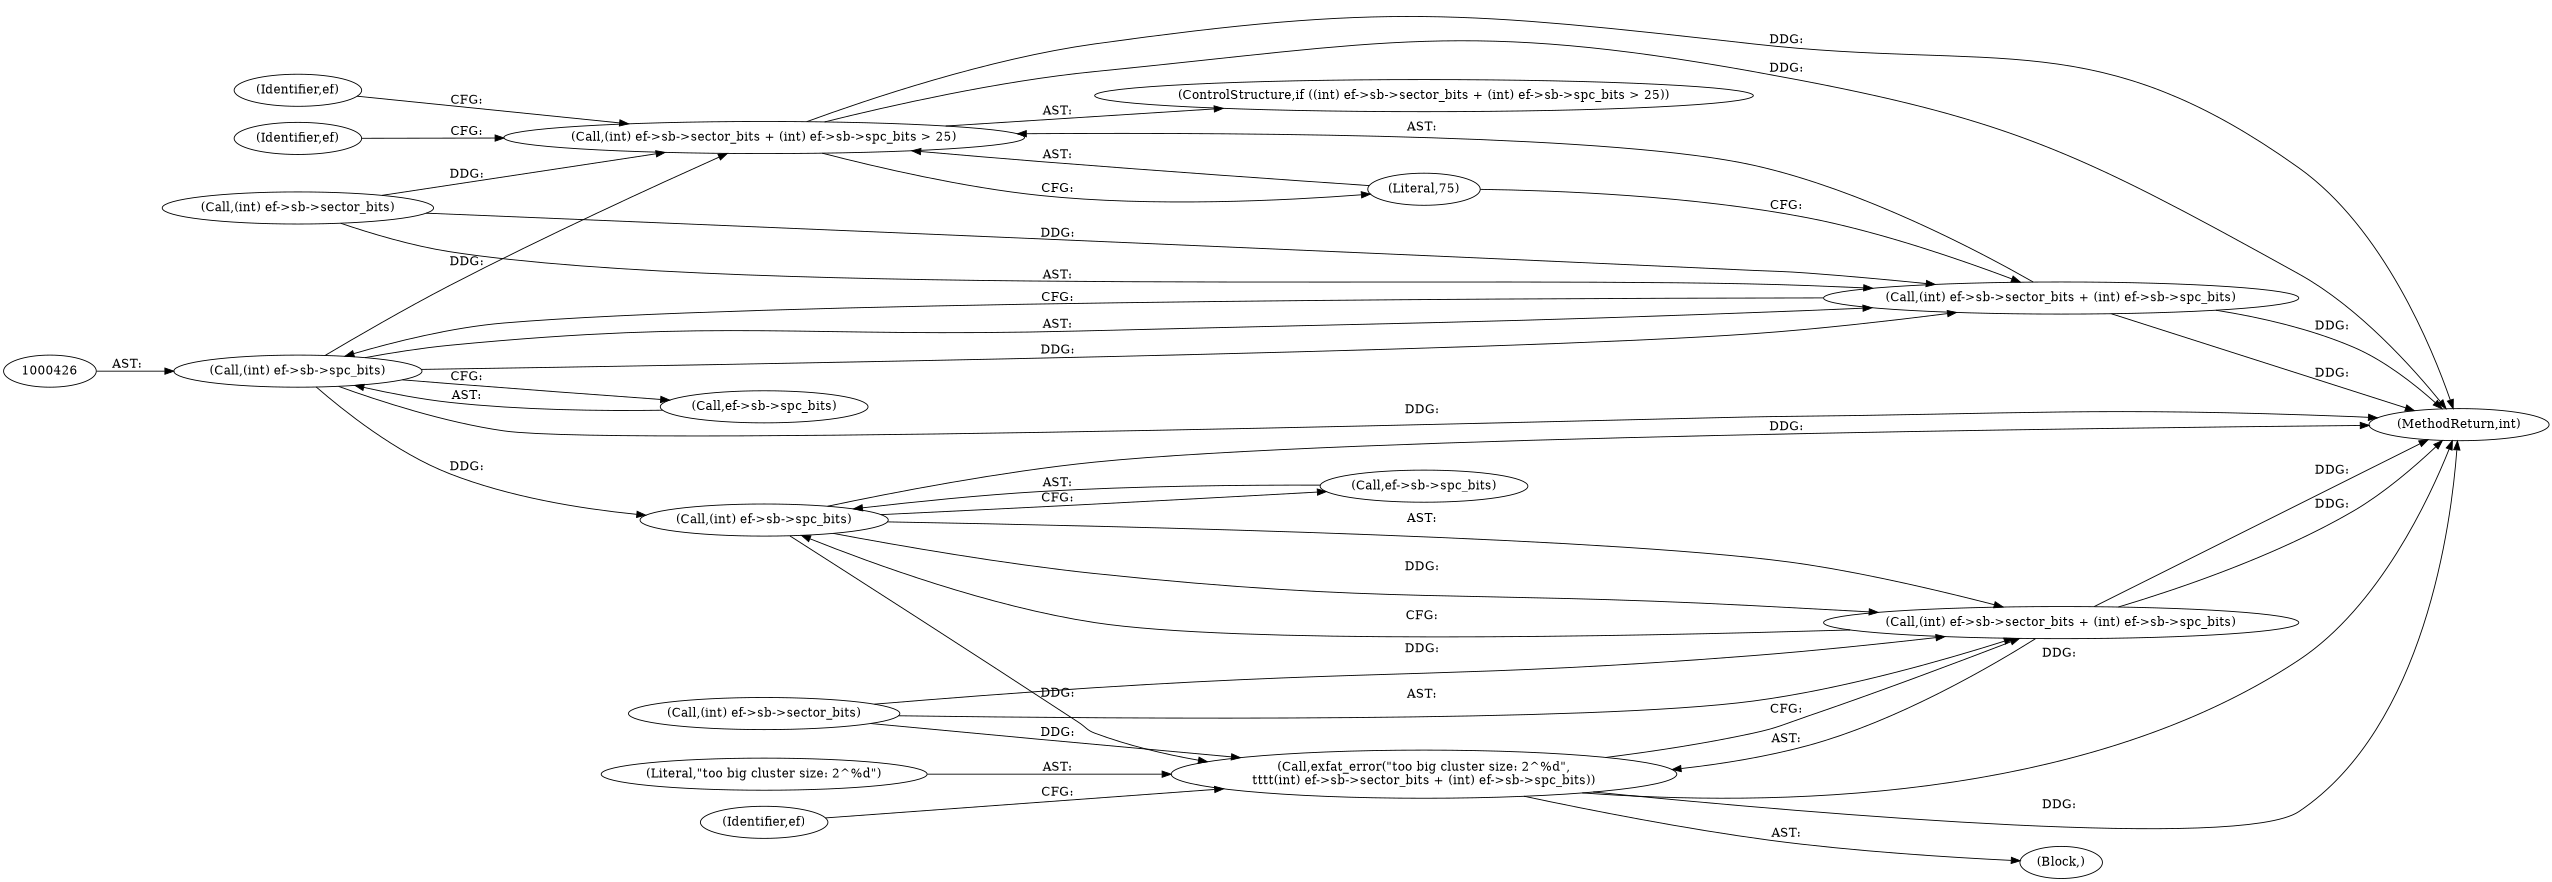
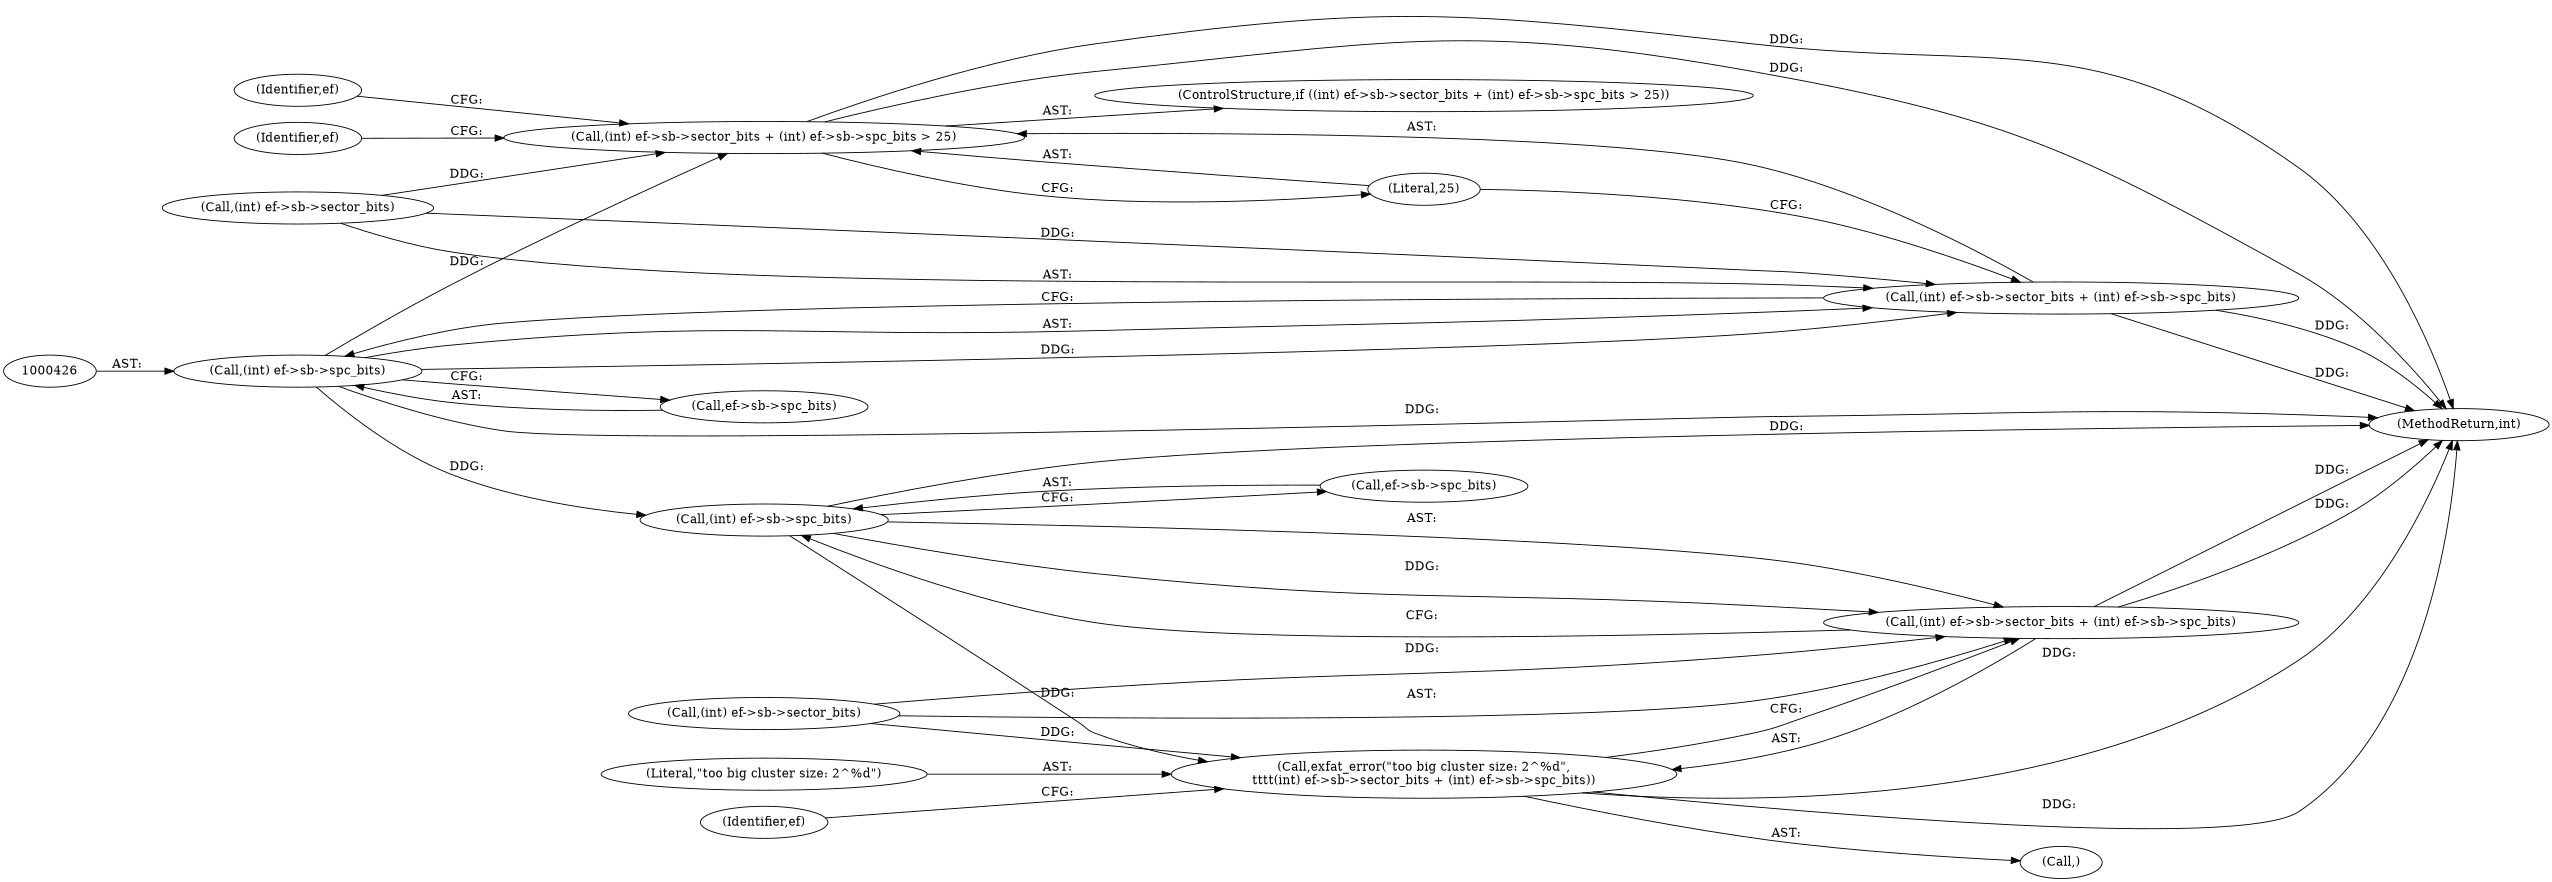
node "(Literal,75)": label "(Literal,75)" -> "(Literal,25)"
node "(Block,)": label "(Block,)" -> "(Call,)"
